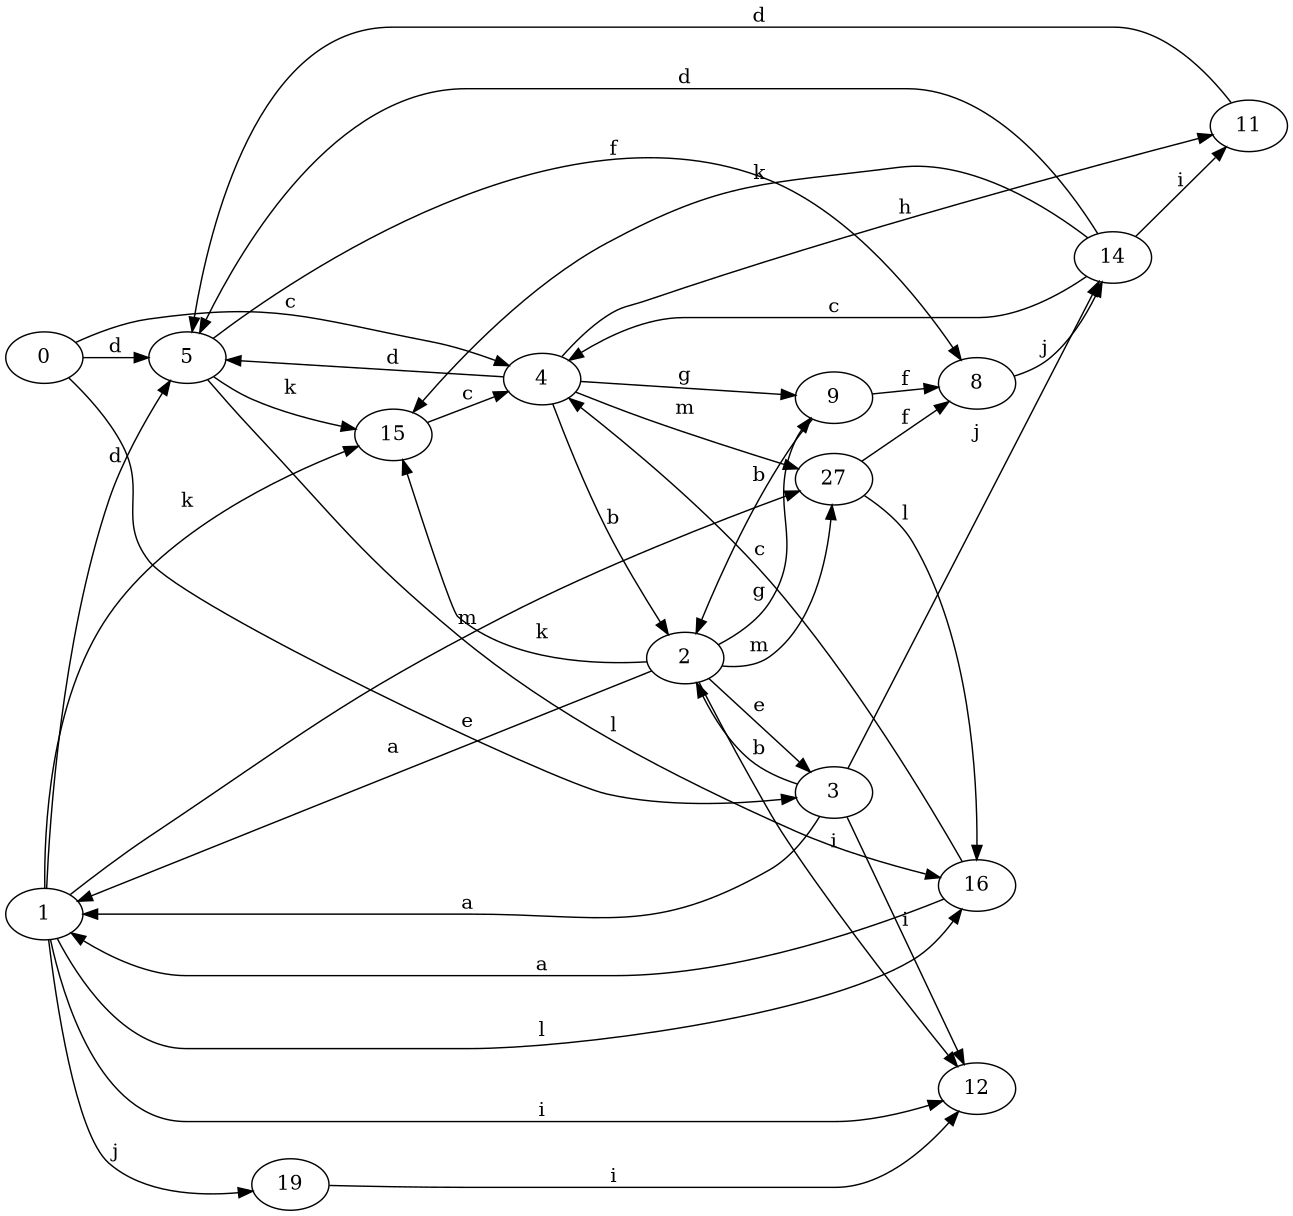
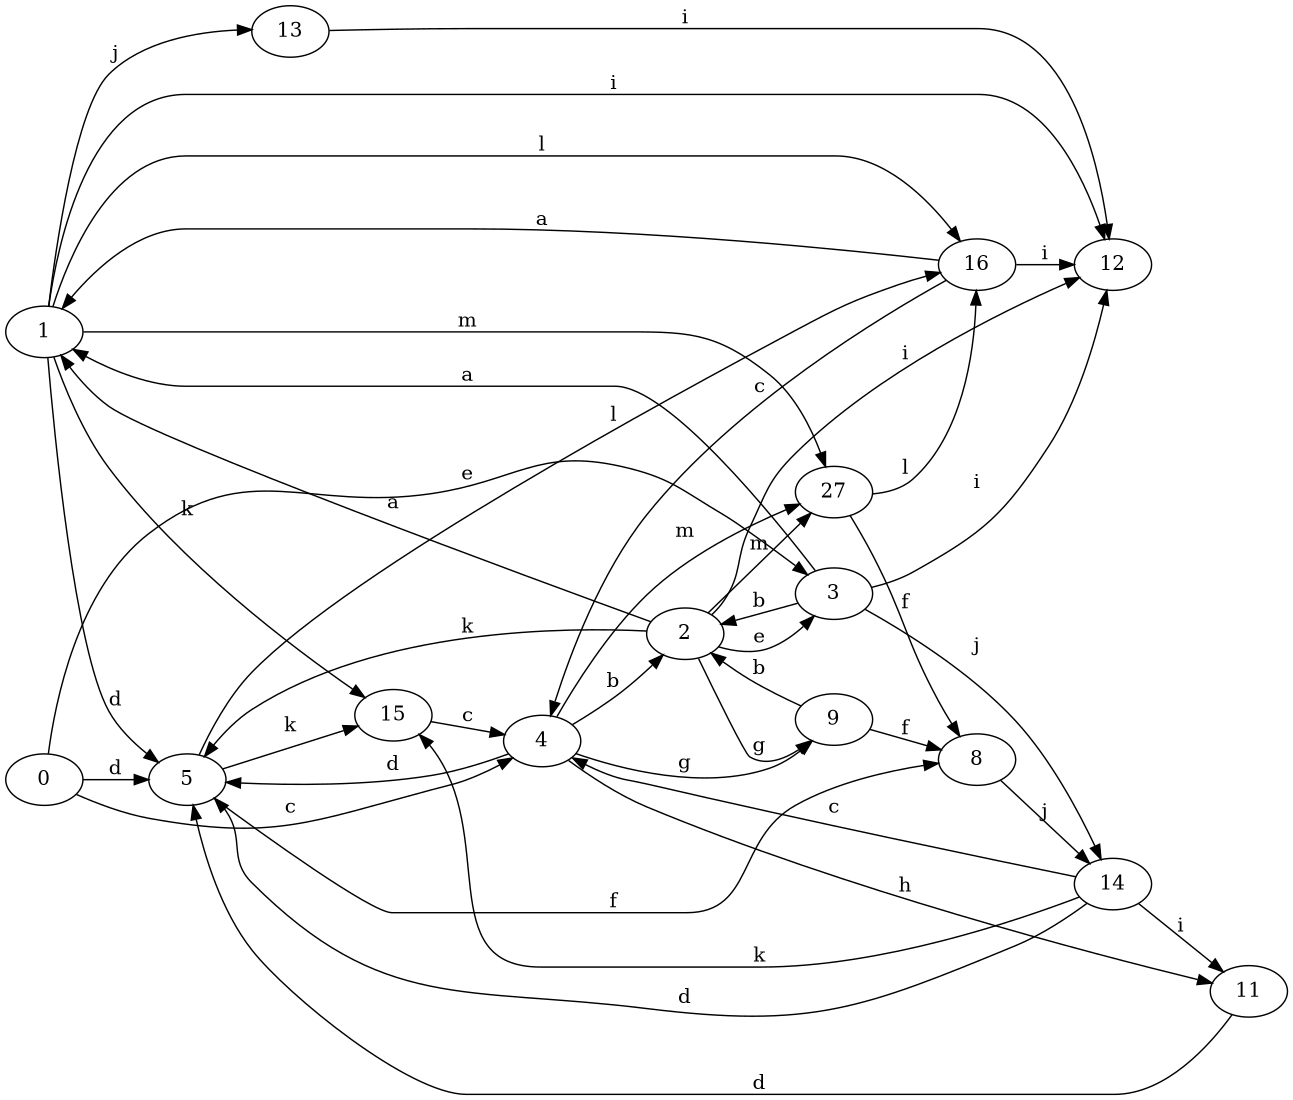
edge "16" -> "12": added, label "i"
edge "2" -> "15": now "2" -> "5"
node "19": label "19" -> "13"
